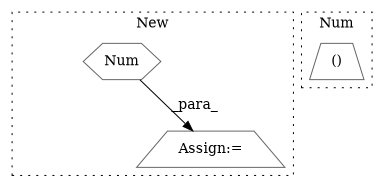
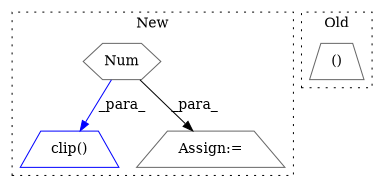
cluster "Num": label "Num" -> "Old"
node "clip()": added
